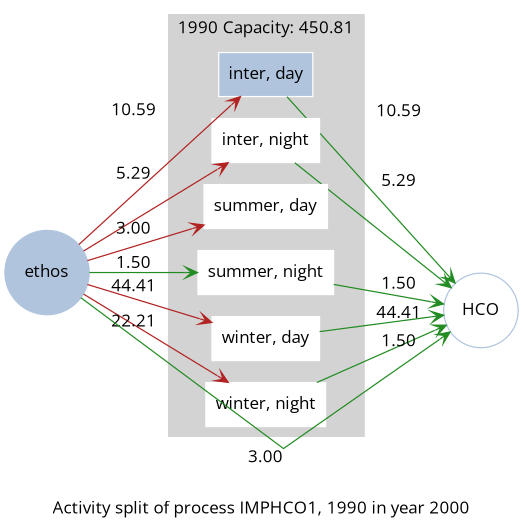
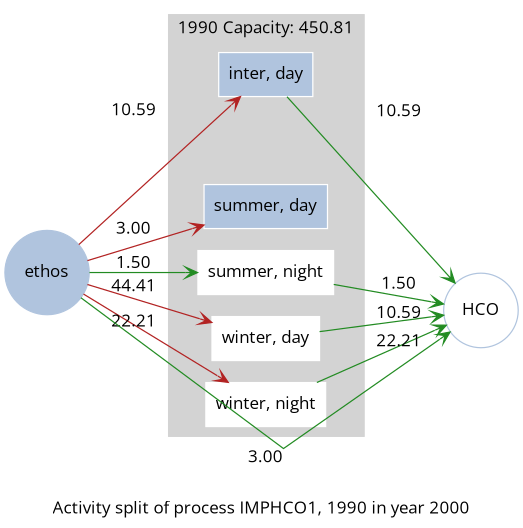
node "inter, night": removed
node "summer, day": fillcolor white -> lightsteelblue
edge "winter, day" -> "HCO": label "44.41" -> "10.59"
edge "winter, night" -> "HCO": label "1.50" -> "22.21"
